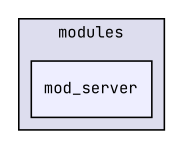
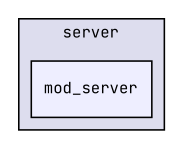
cluster "modules": label "modules" -> "server"
